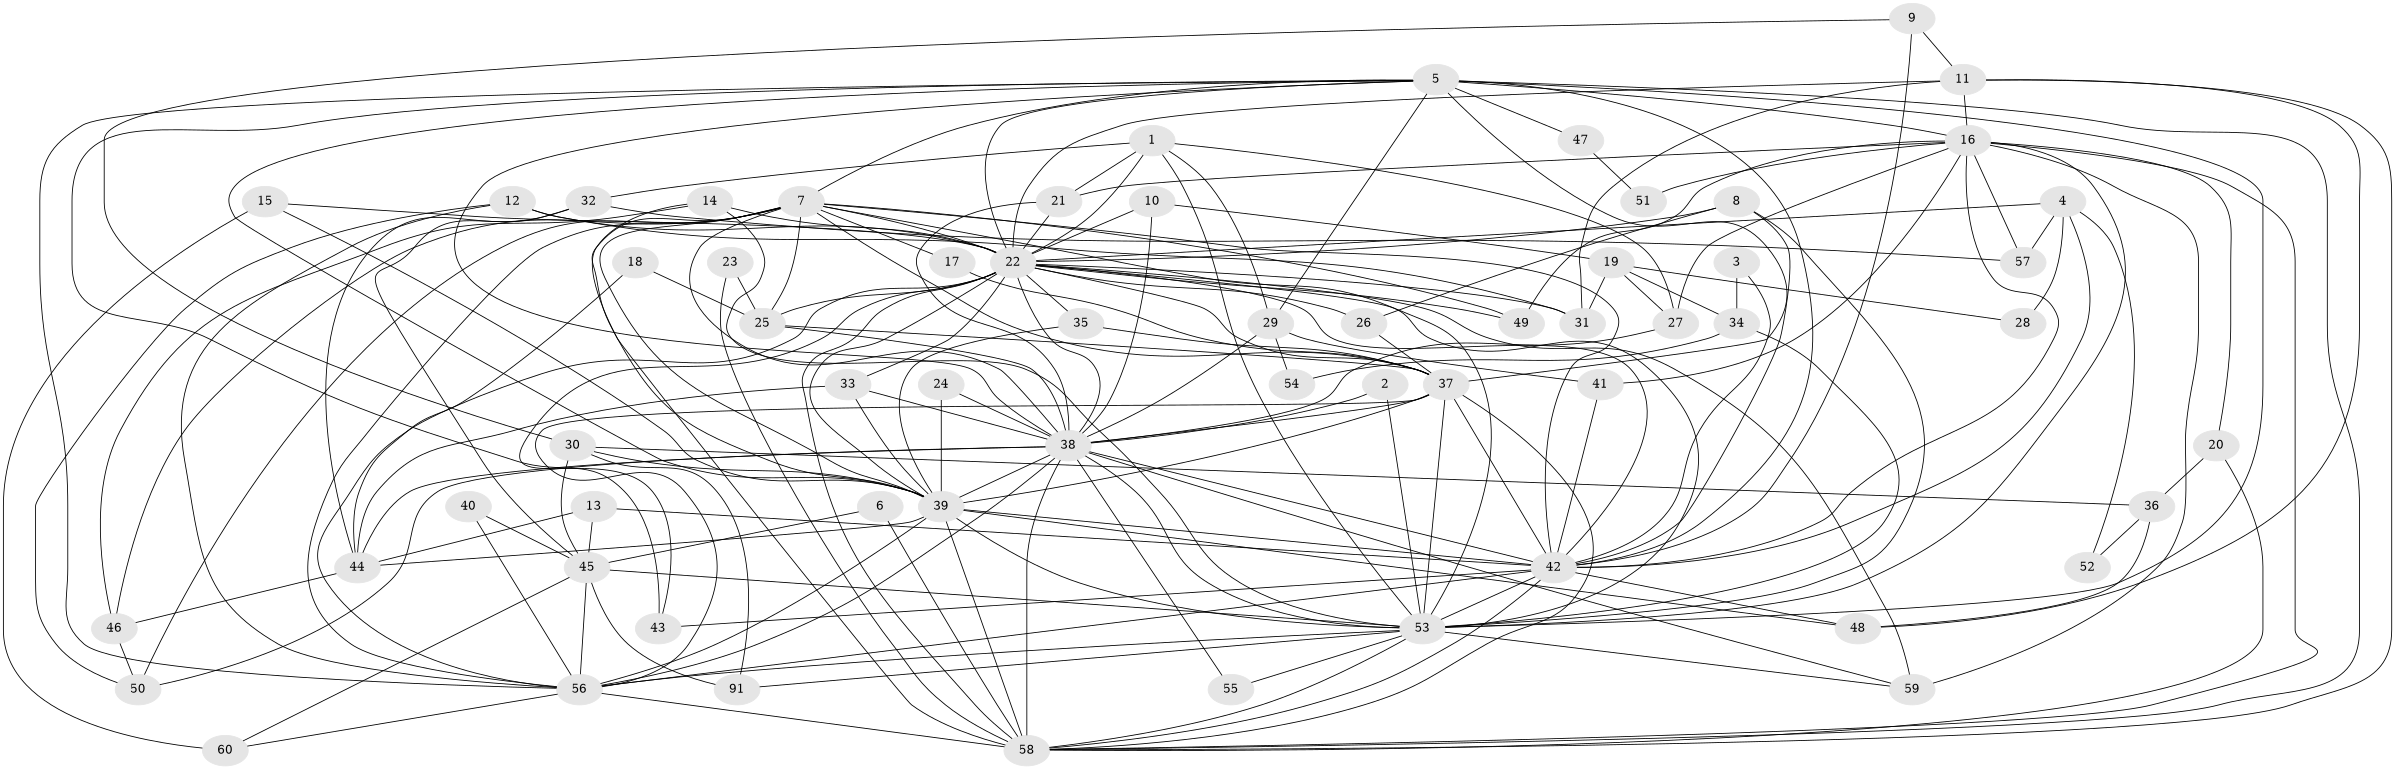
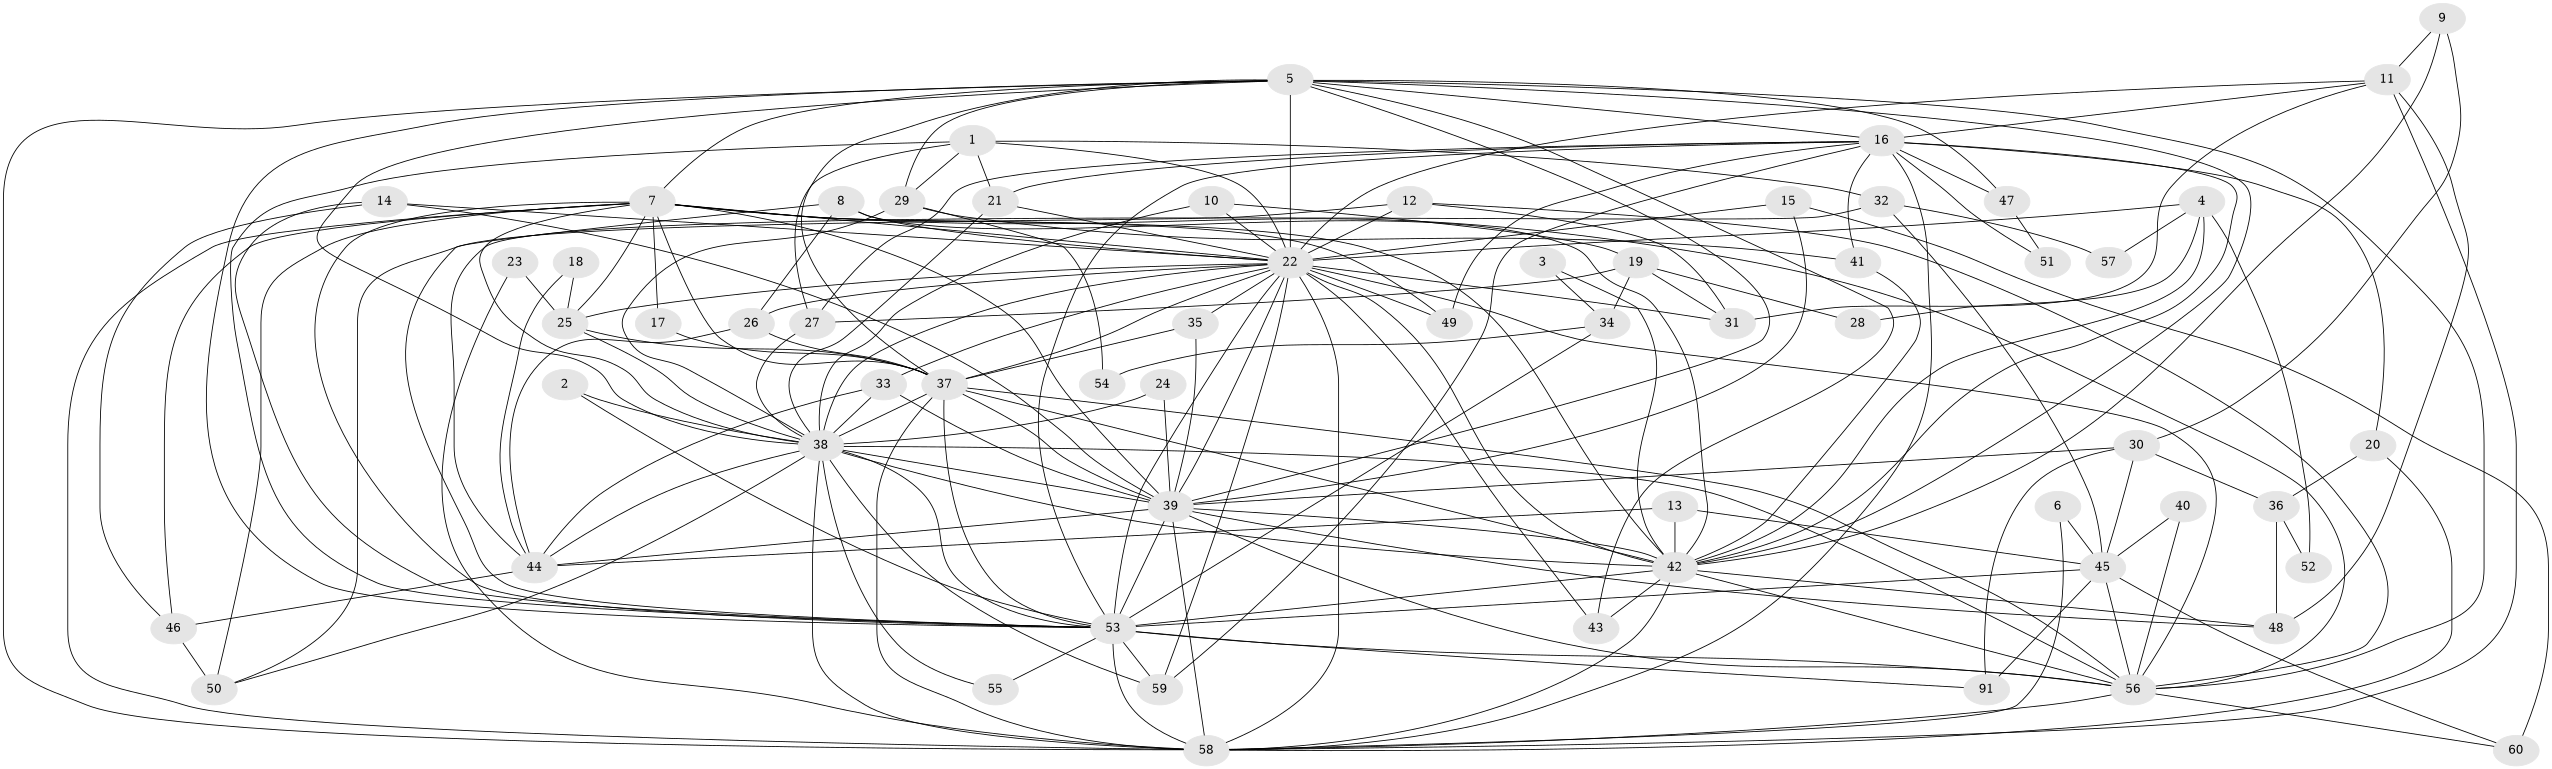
edge "16" -- "57": now "16" -- "47"
edge "26" -- "44": added
